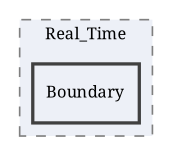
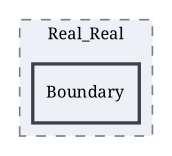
cluster "Real_Time": label "Real_Time" -> "Real_Real"
